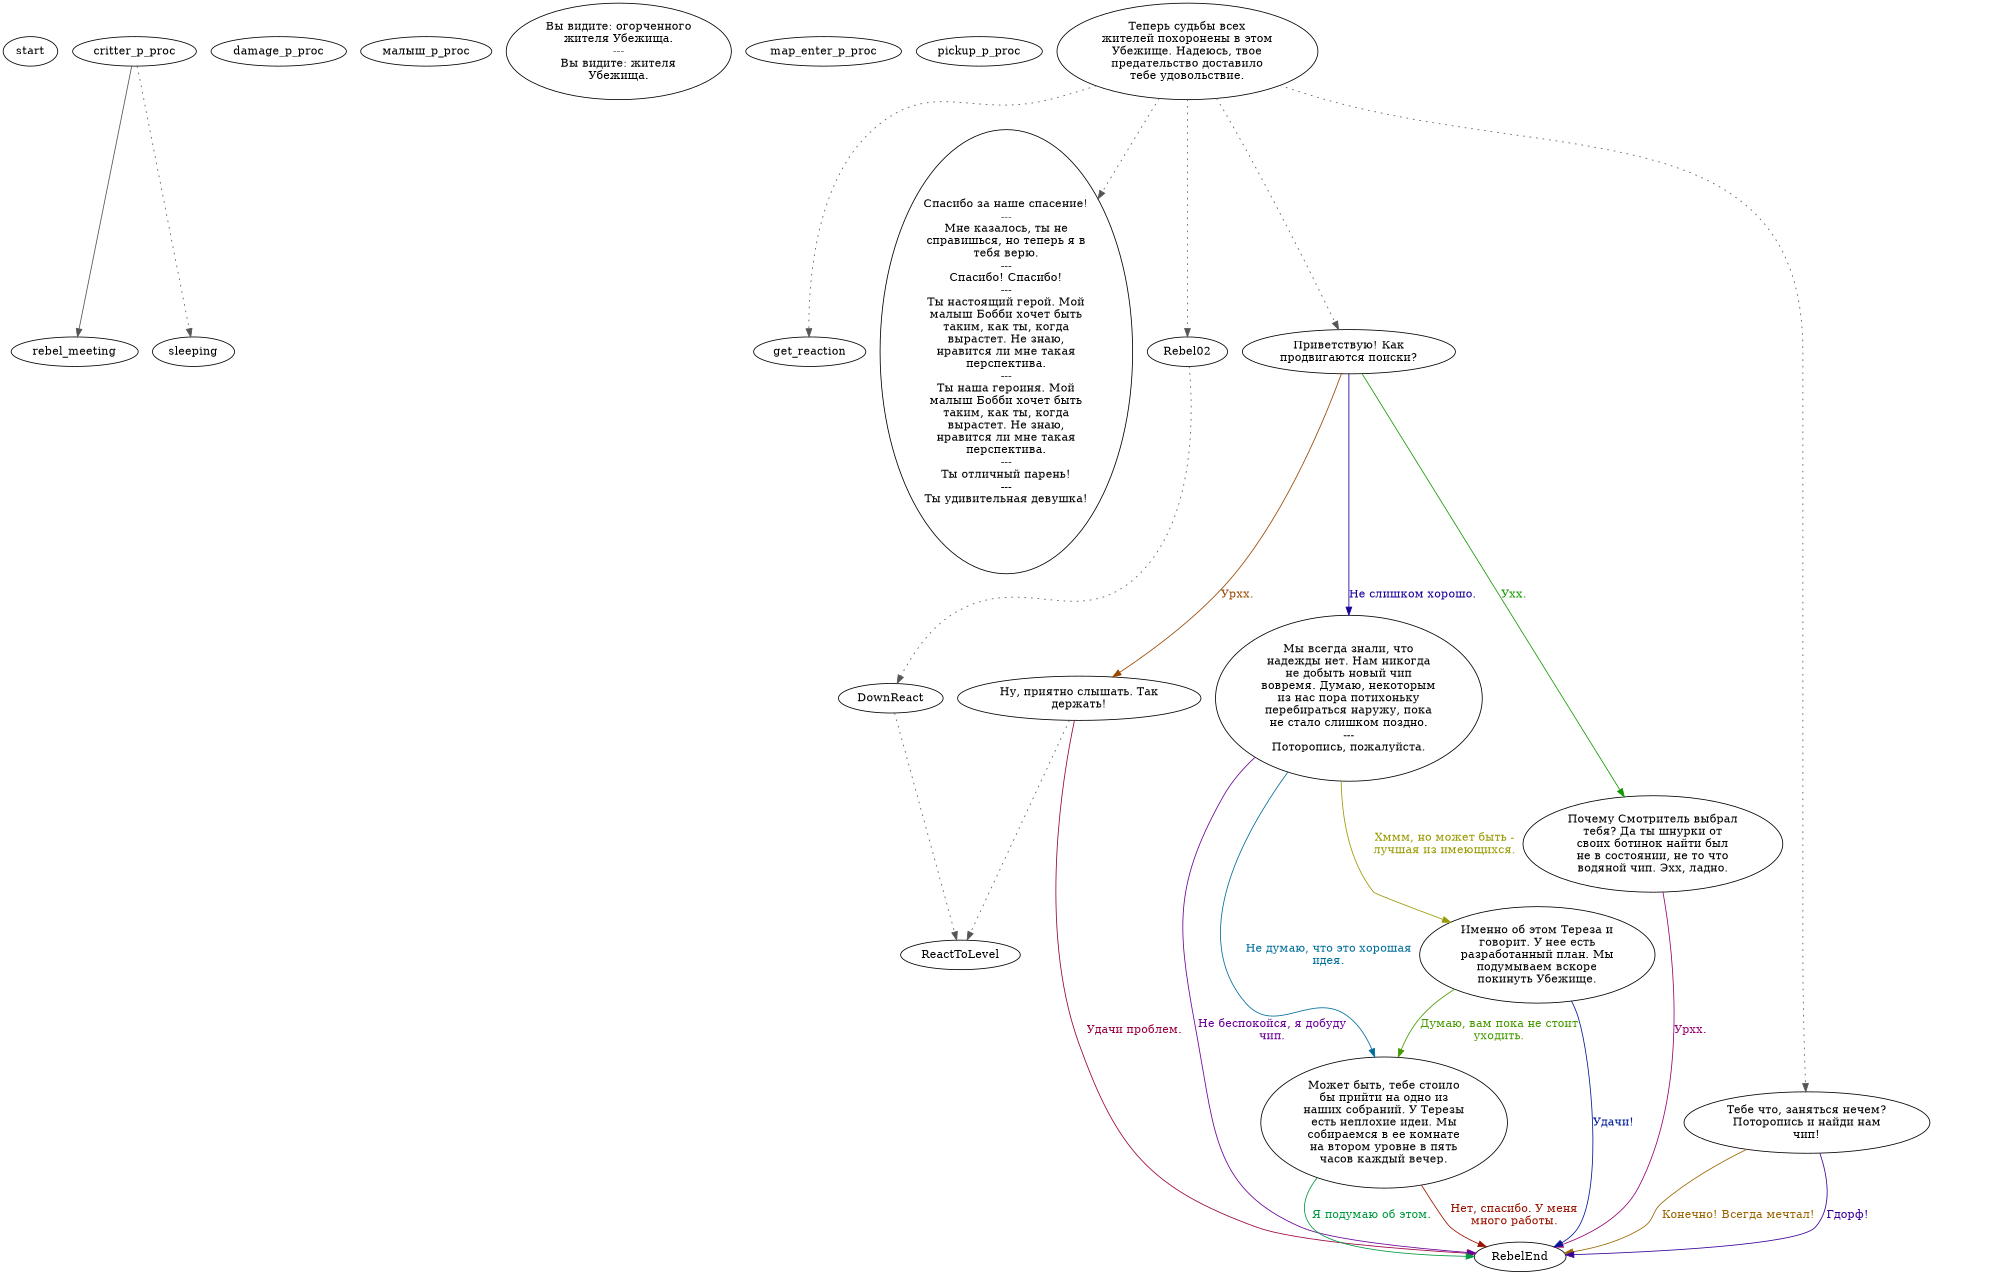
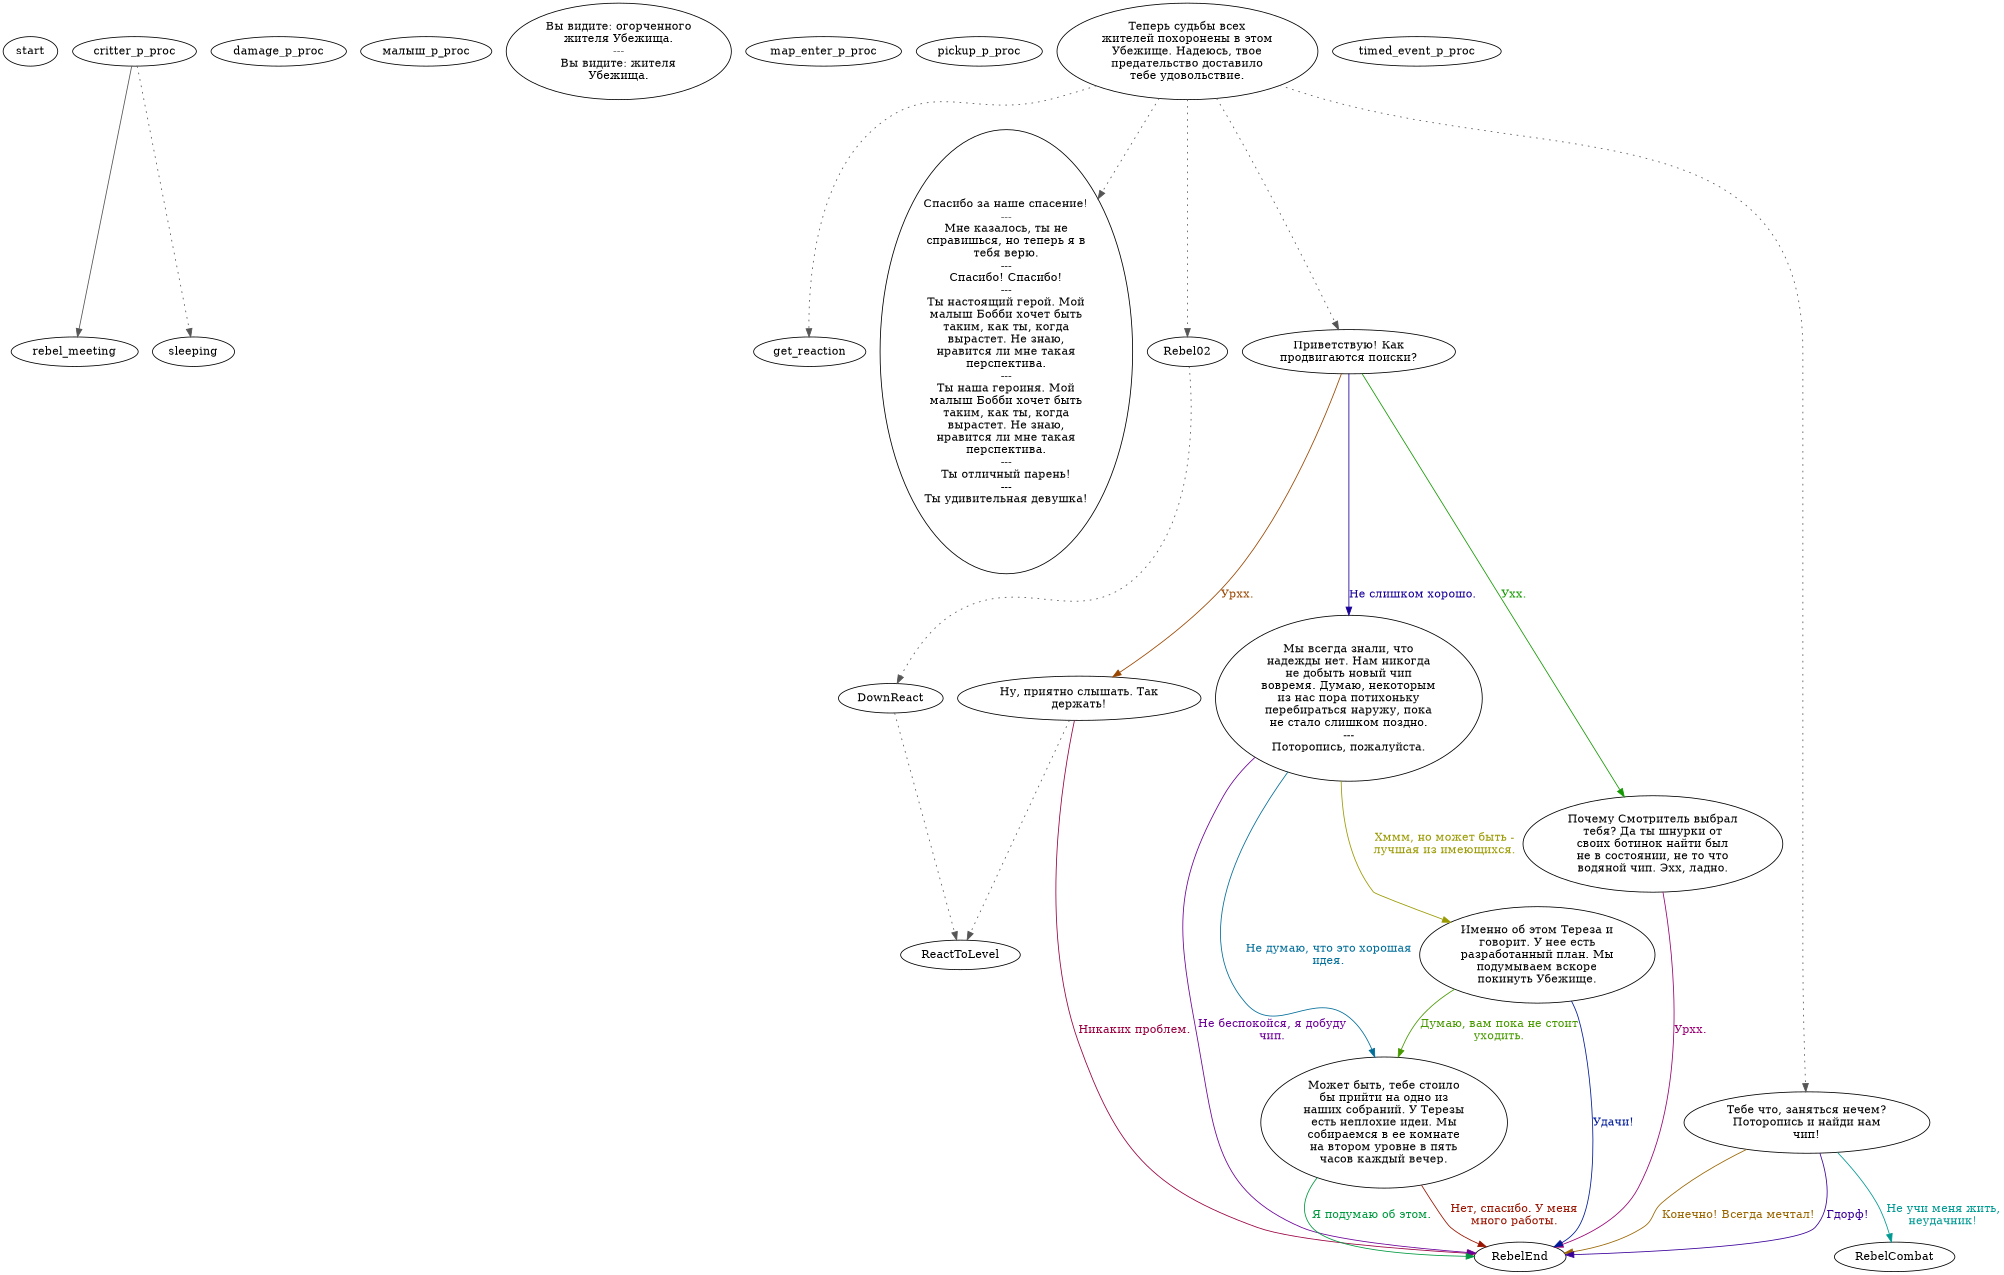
node "timed_event_p_proc": added
edge "Ну, приятно слышать. Так держать!" -> "RebelEnd": label "Удачи проблем." -> "Никаких проблем."
node "RebelCombat": added
